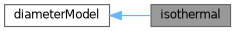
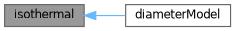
edge "isothermal" -> "diameterModel": reversed
